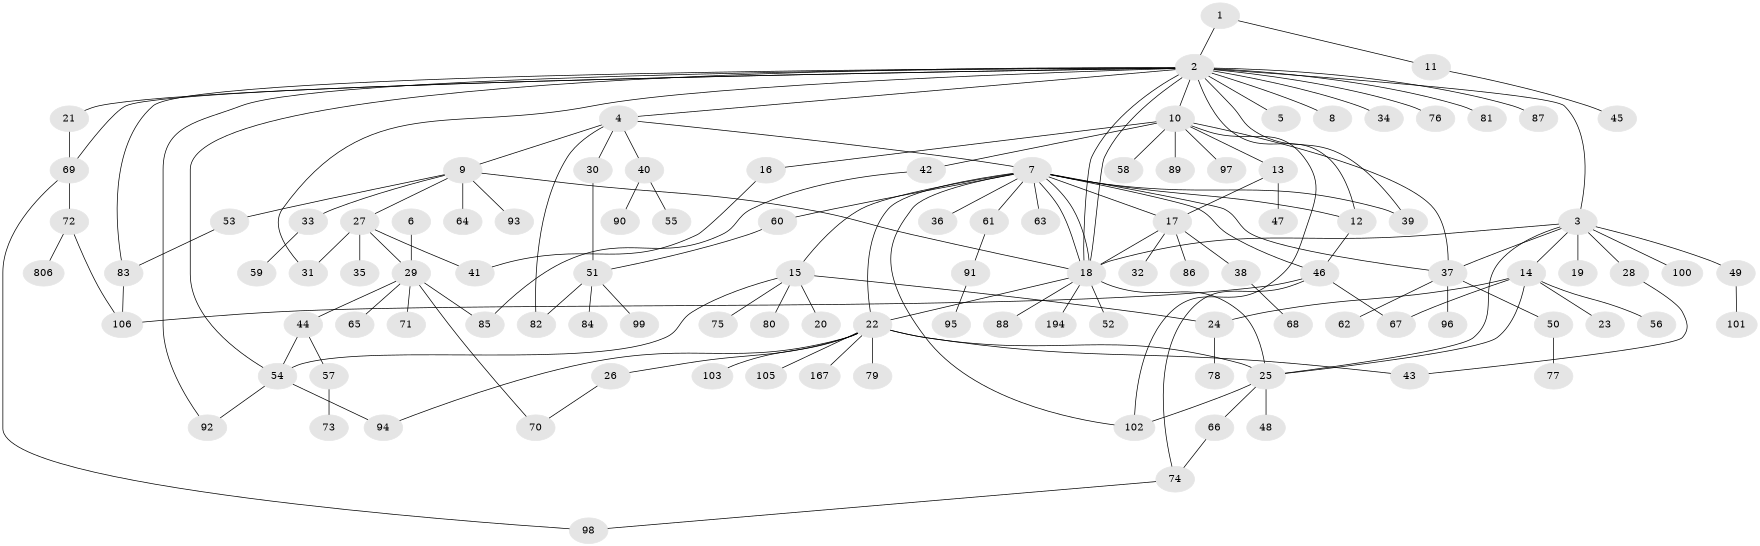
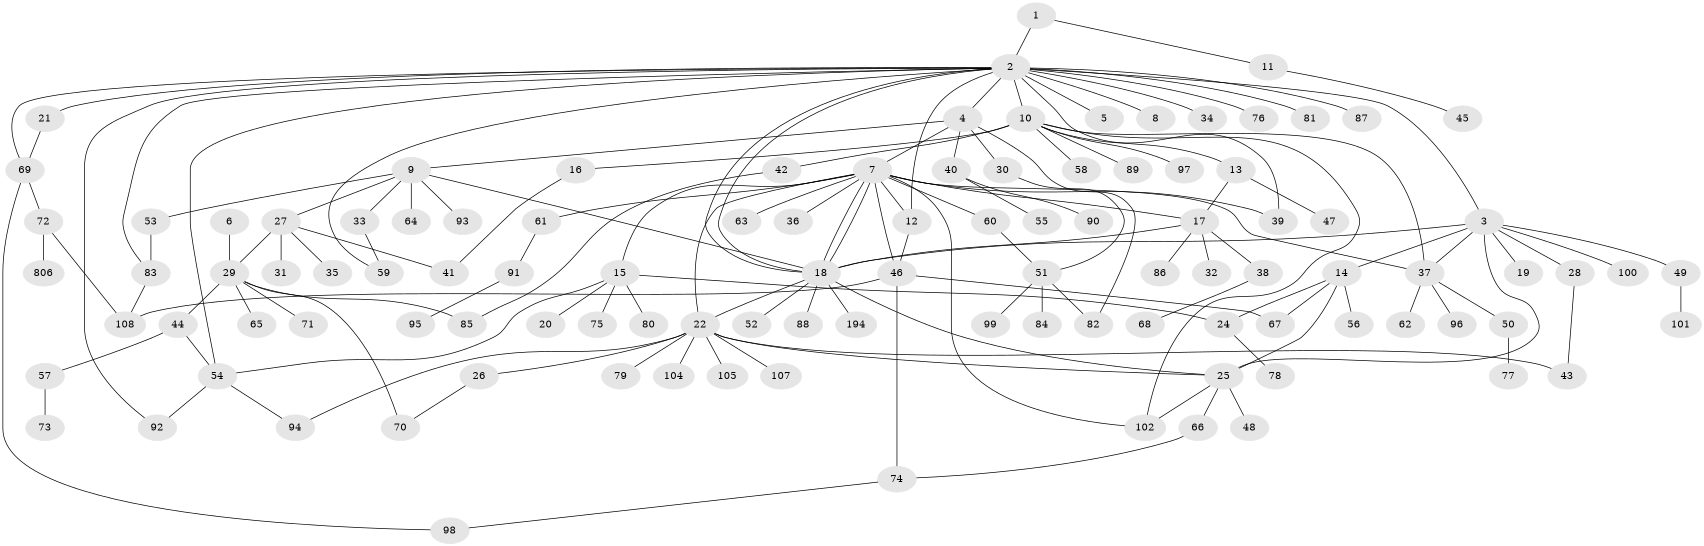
edge "2" -- "31": now "2" -- "59"
node "106": label "106" -> "108"
node "23": removed
node "103": label "103" -> "104"
node "167": label "167" -> "107"
